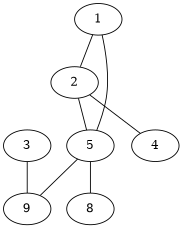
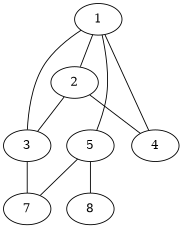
edge "1" -- "3": added
edge "1" -- "4": added
edge "2" -- "5": now "2" -- "3"
node "9": label "9" -> "7"
